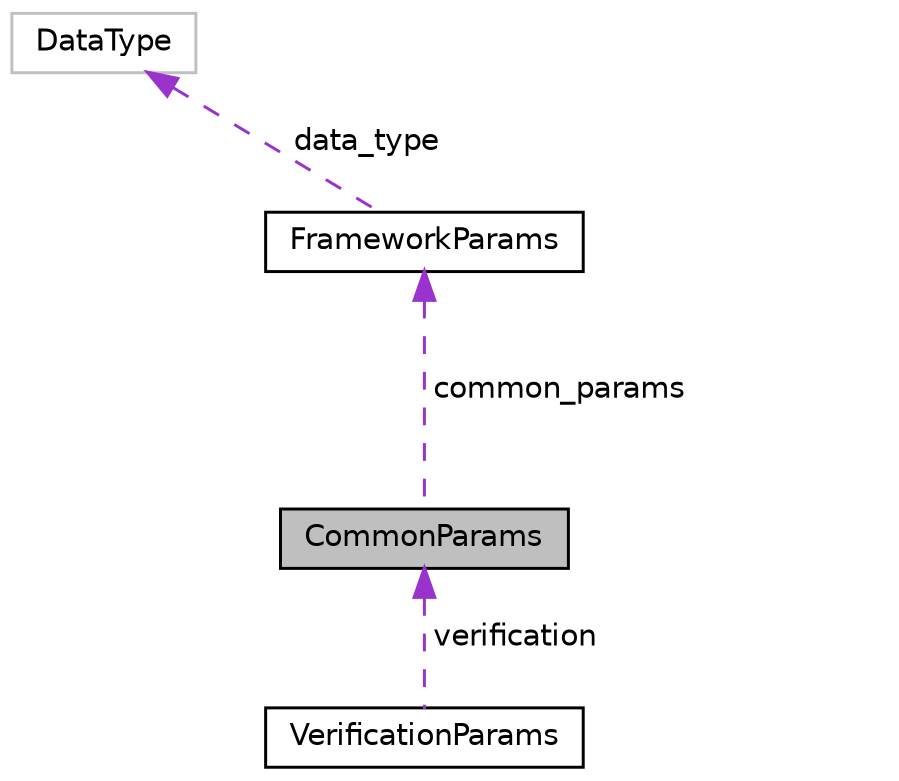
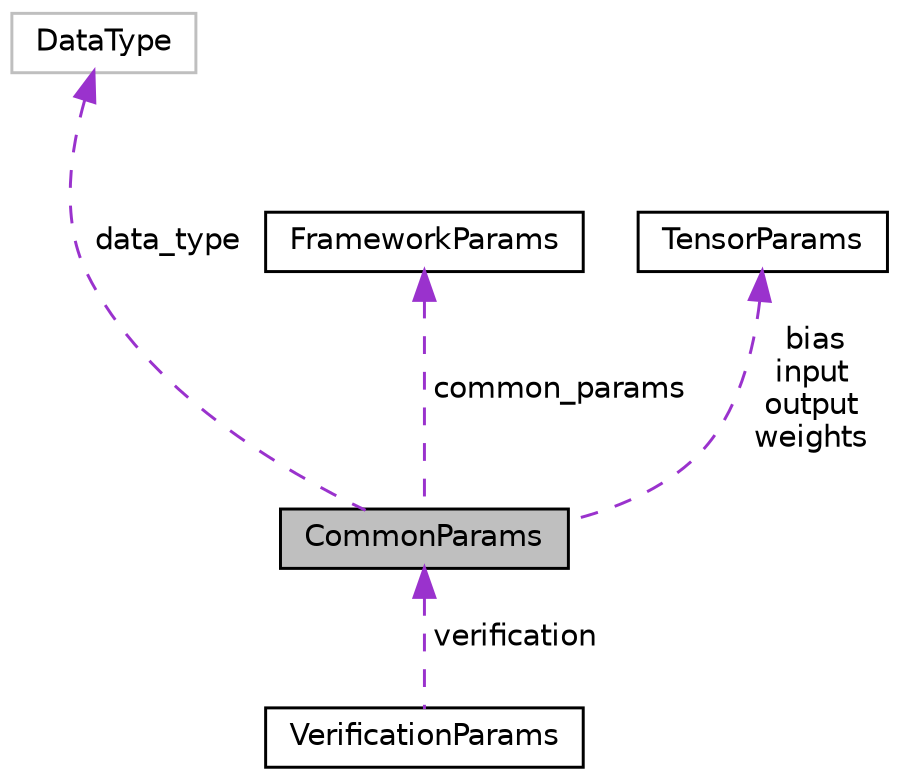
edge "FrameworkParams" -> "DataType": now "CommonParams" -> "DataType"
node "TensorParams": added
